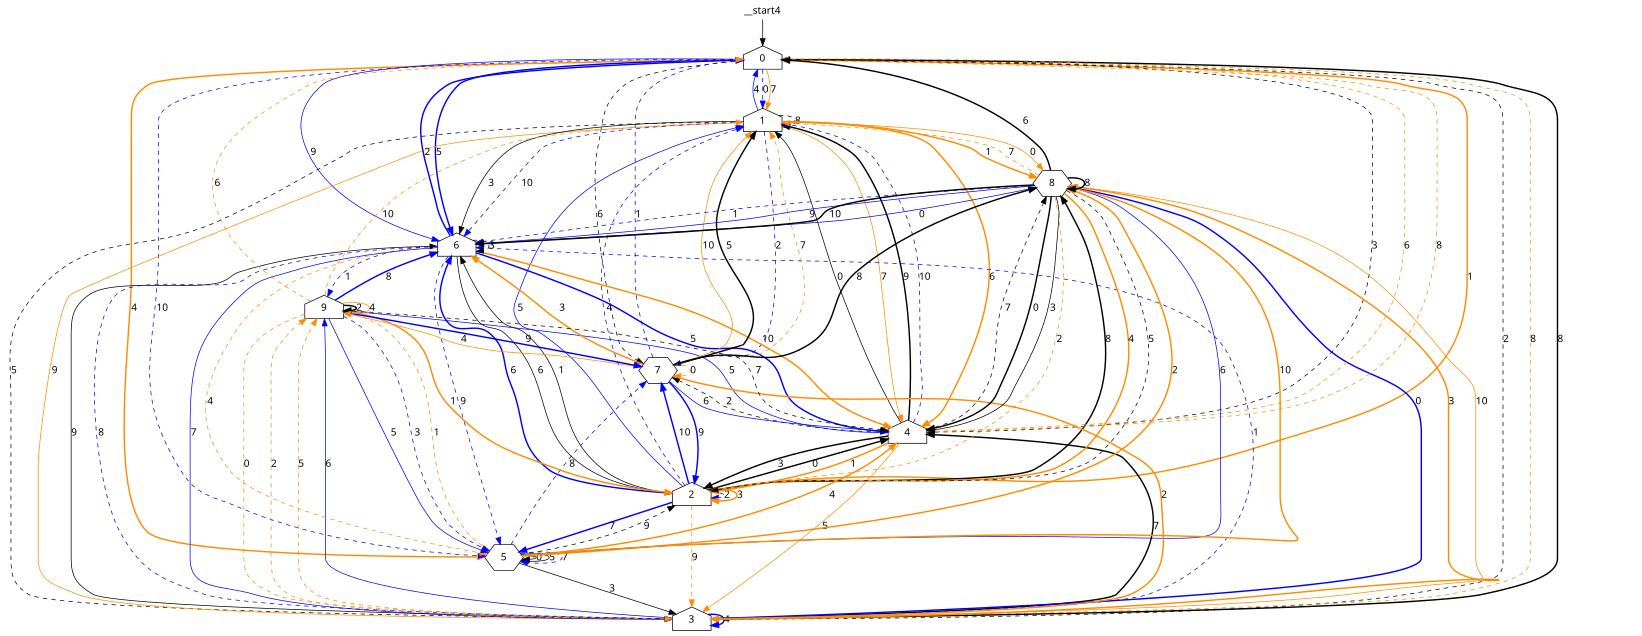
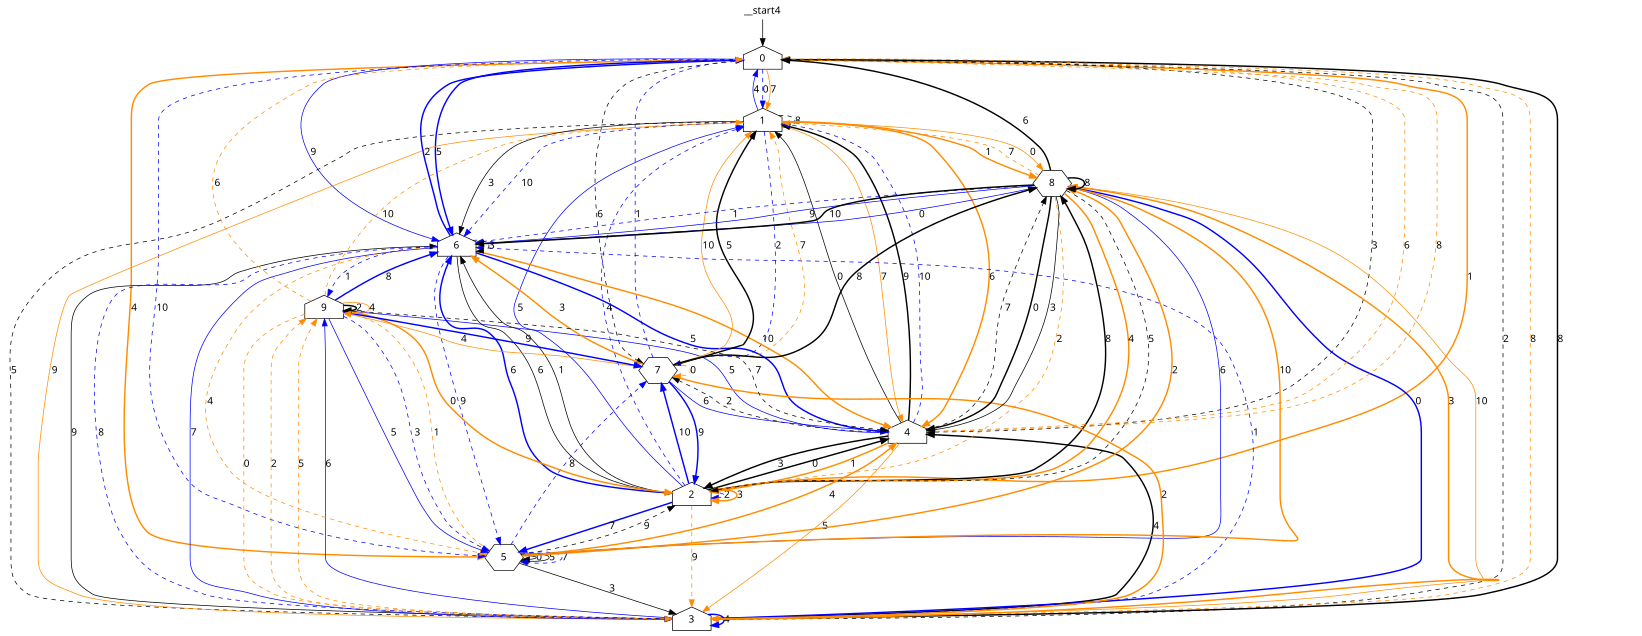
edge "9" -> "2": label "1" -> "0"
edge "3" -> "4": label "7" -> "4"
